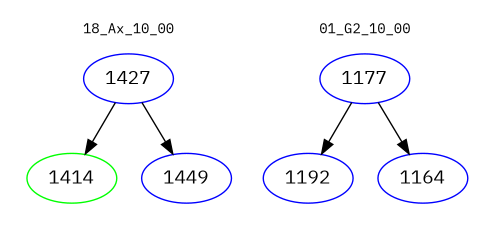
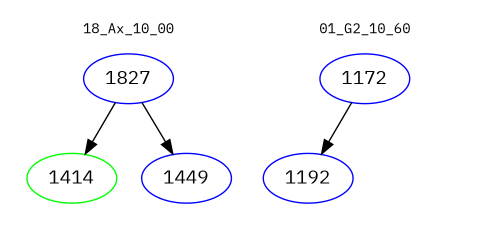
cluster "01_G2_10_00": label "01_G2_10_00" -> "01_G2_10_60"
node "1427": label "1427" -> "1827"
node "1177": label "1177" -> "1172"
node "1164": removed
